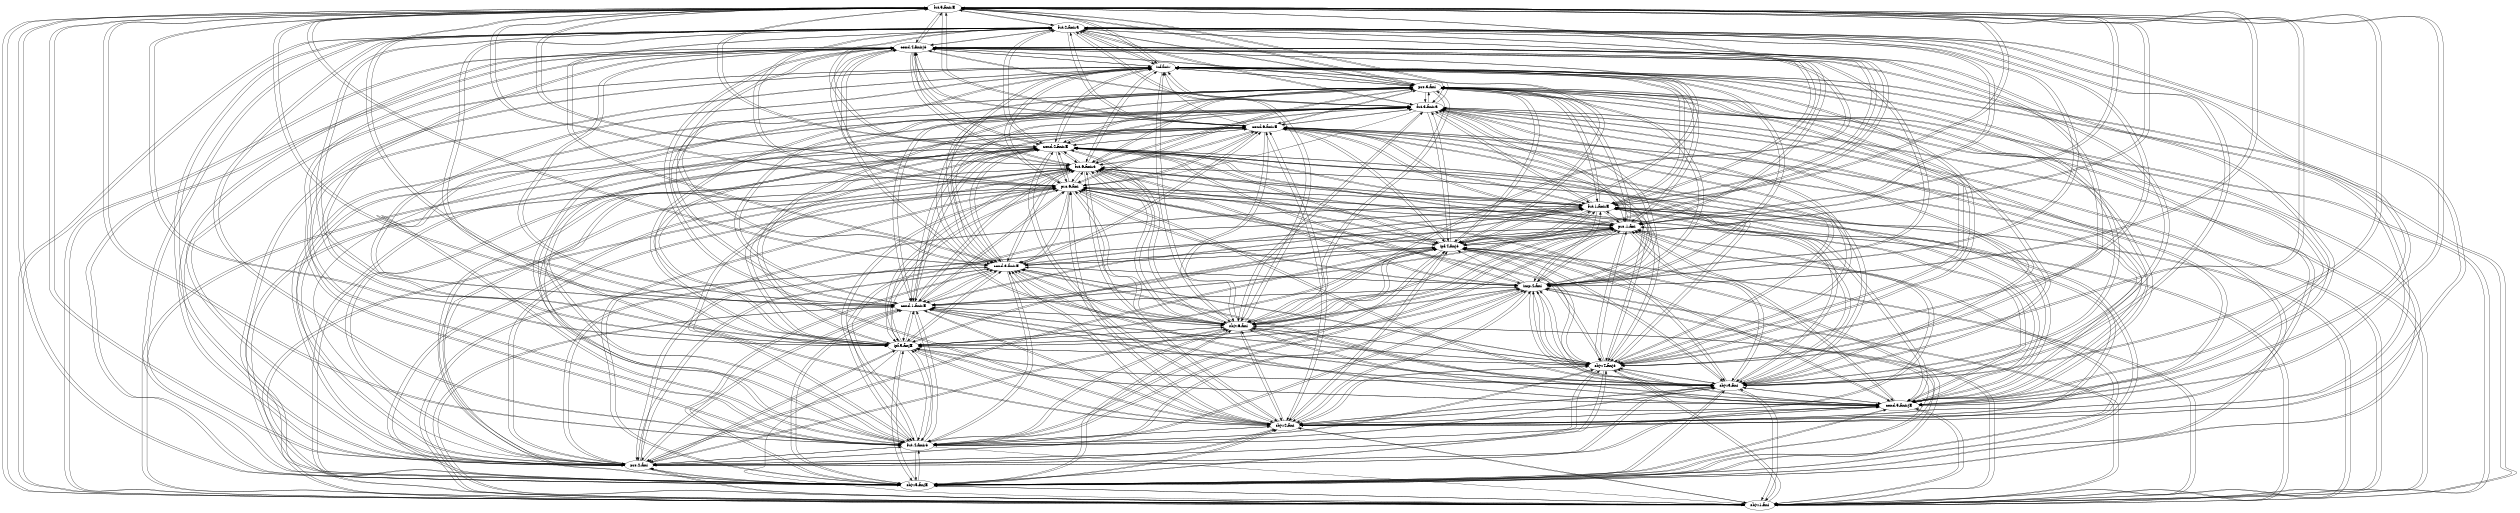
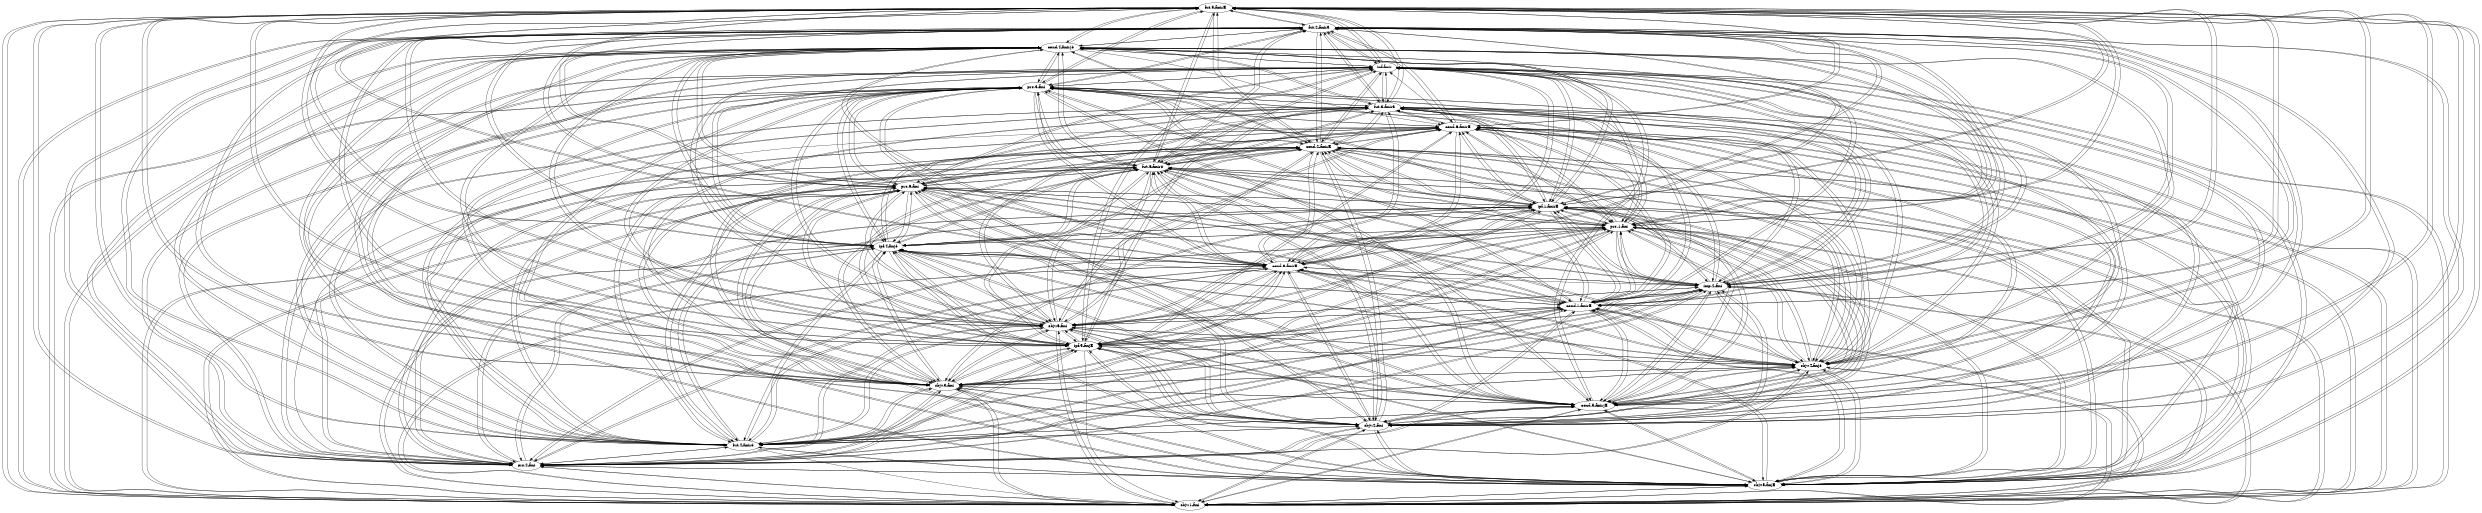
edge "cond.6-finirE" -> "cond.4-finirjô": removed
node "fut.1-finirE": label "fut.1-finirE" -> "ipf.1-finirE"
